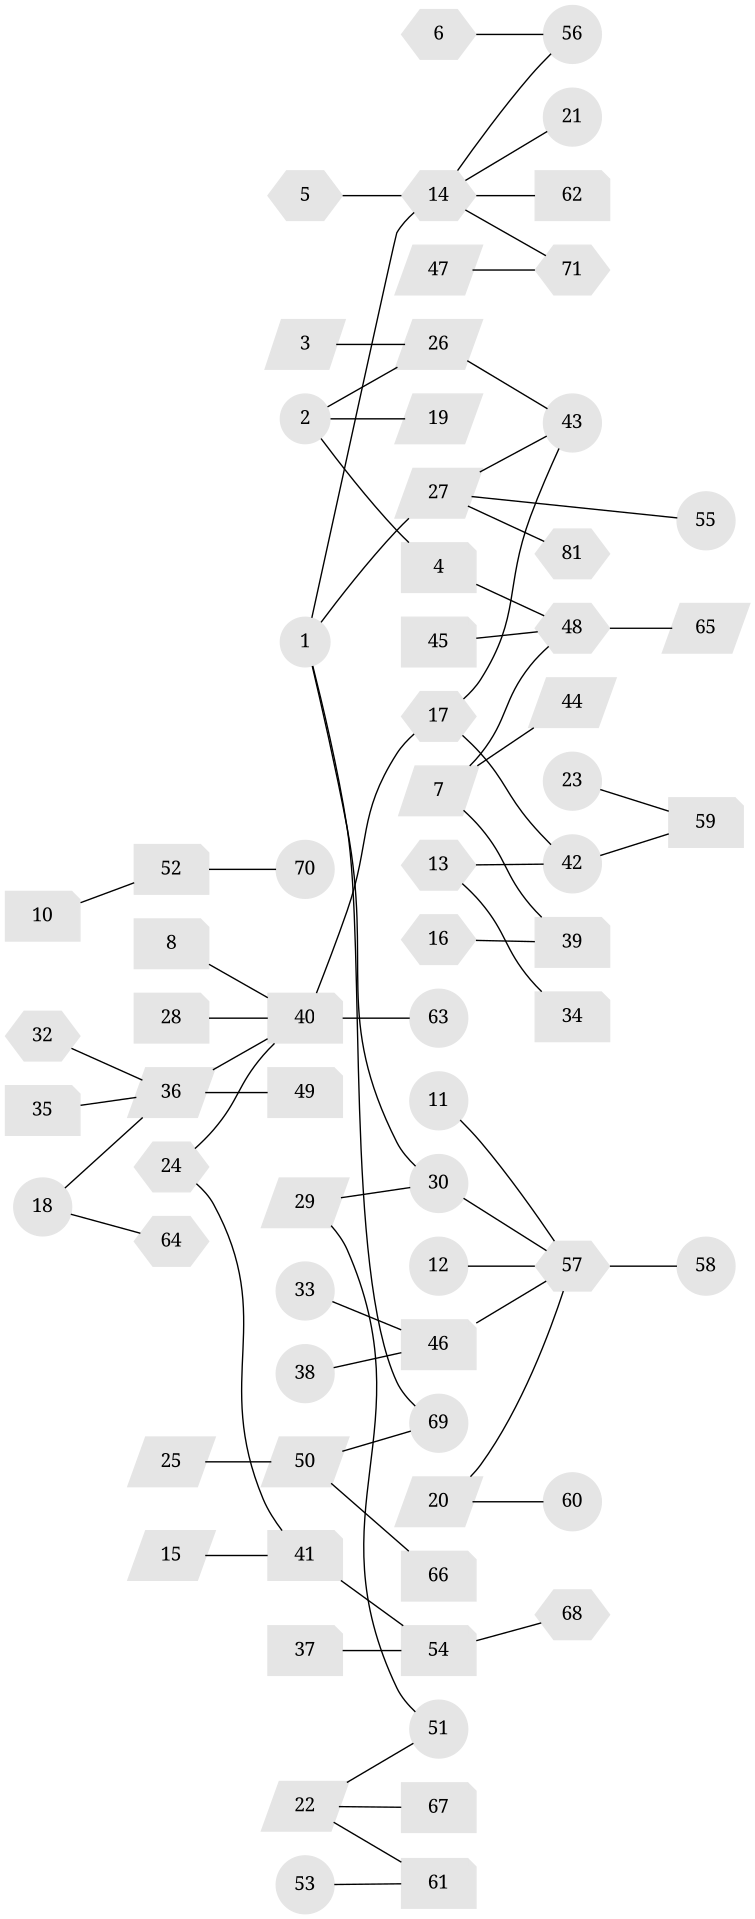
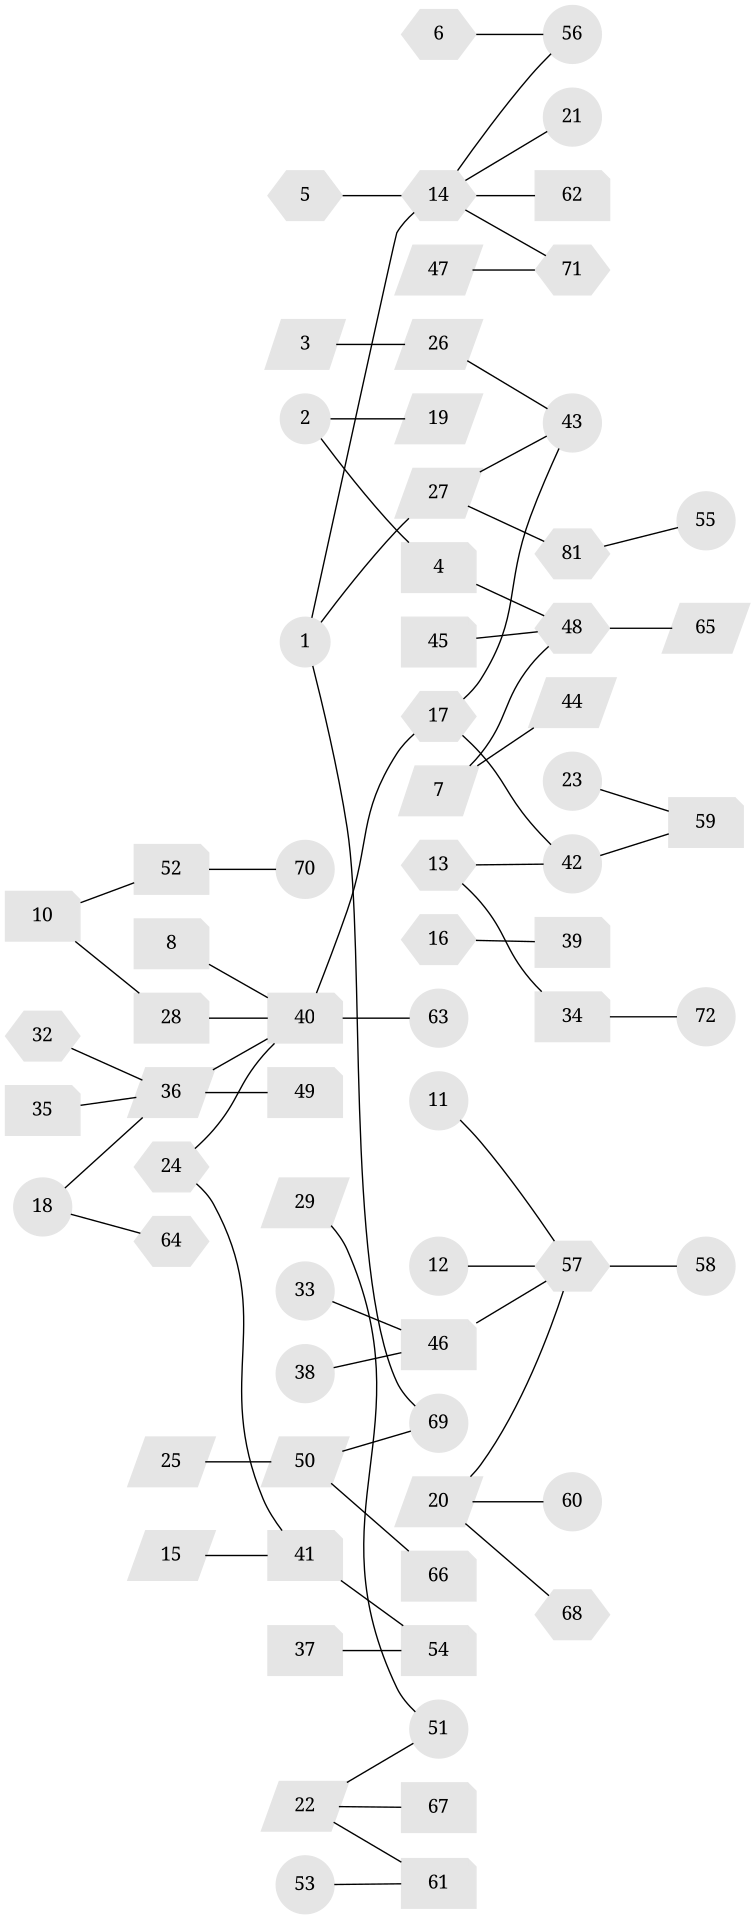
edge "26" -- "2": removed
edge "27" -- "55": now "81" -- "55"
edge "7" -- "39": removed
edge "10" -- "28": added
node "72": added
node "30": removed
edge "68" -- "54": now "68" -- "20"
